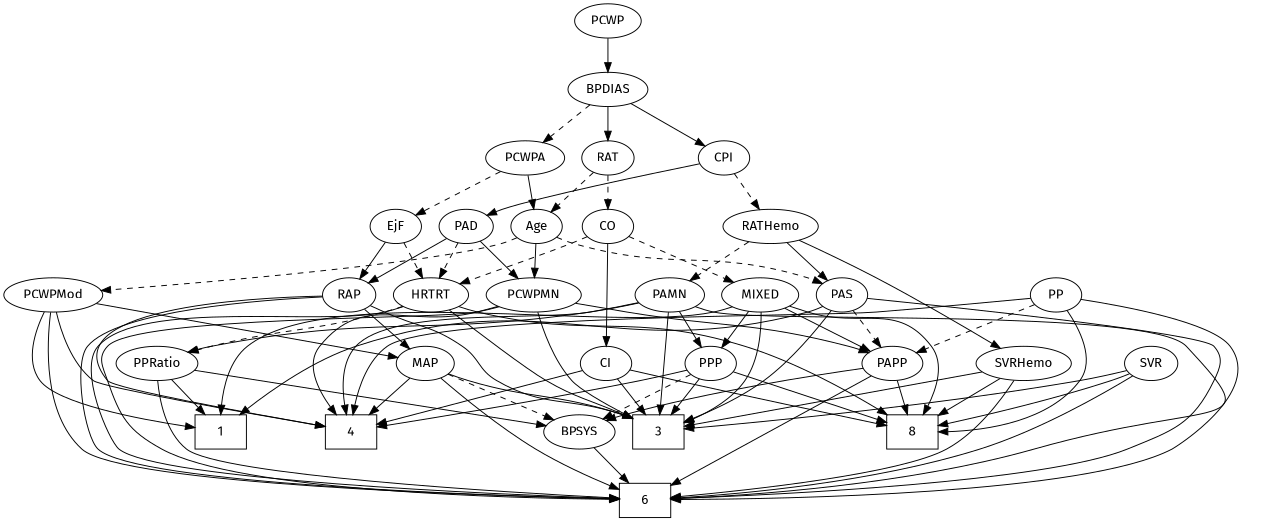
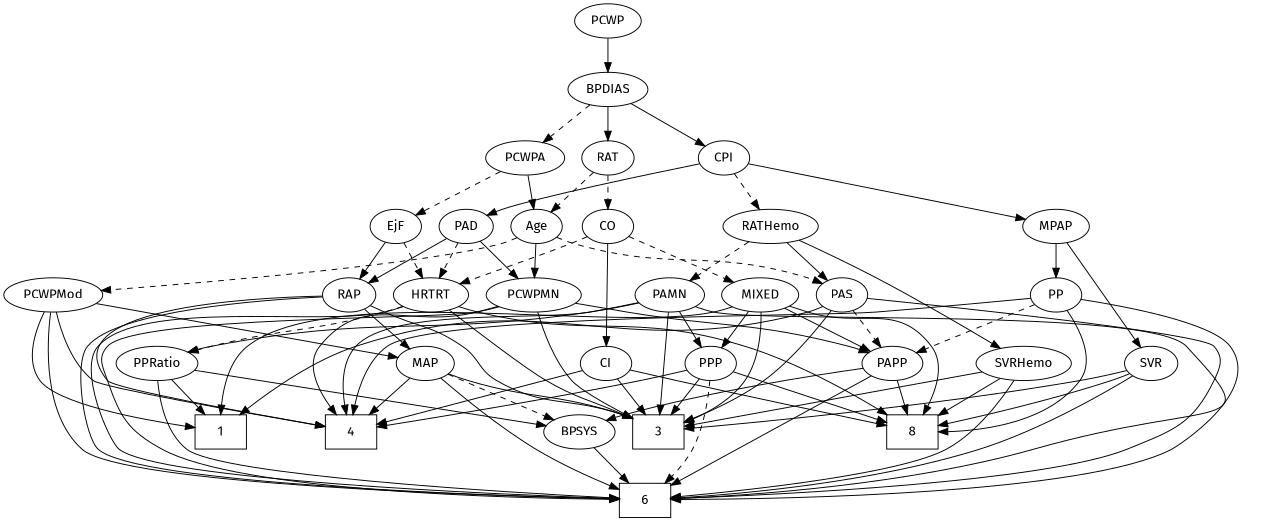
node "MPAP": added
edge "PPP" -> "BPSYS": now "PPP" -> "6"
